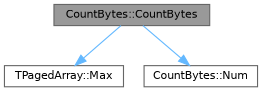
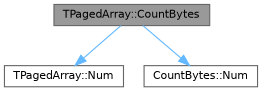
node "CountBytes::CountBytes": label "CountBytes::CountBytes" -> "TPagedArray::CountBytes"
node "TPagedArray::Max": label "TPagedArray::Max" -> "TPagedArray::Num"
